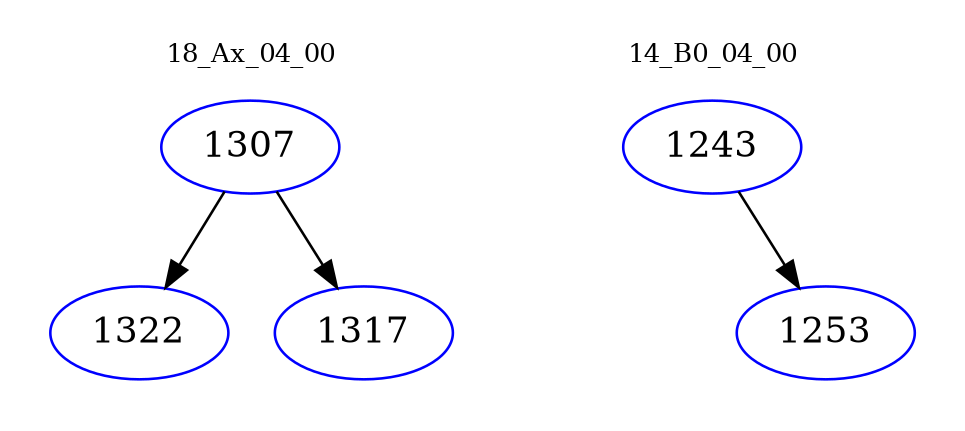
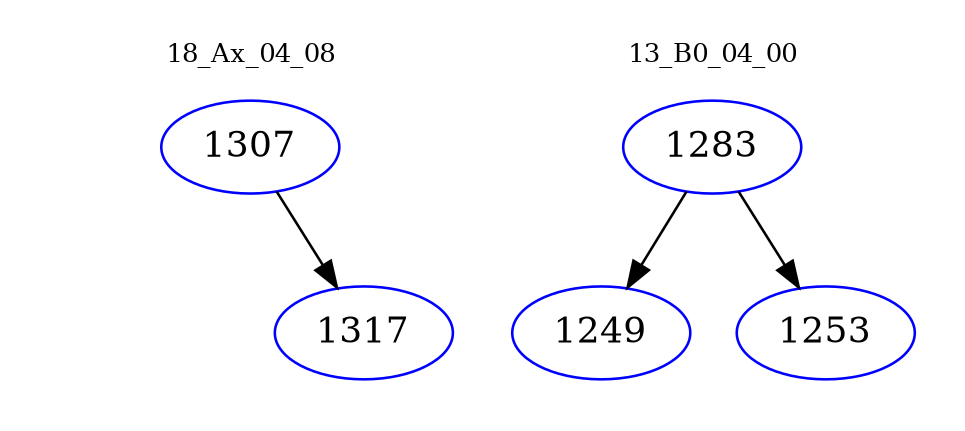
cluster "18_Ax_04_00": label "18_Ax_04_00" -> "18_Ax_04_08"
cluster "14_B0_04_00": label "14_B0_04_00" -> "13_B0_04_00"
node "1243": label "1243" -> "1283"
node "1322": removed
node "1249": added
